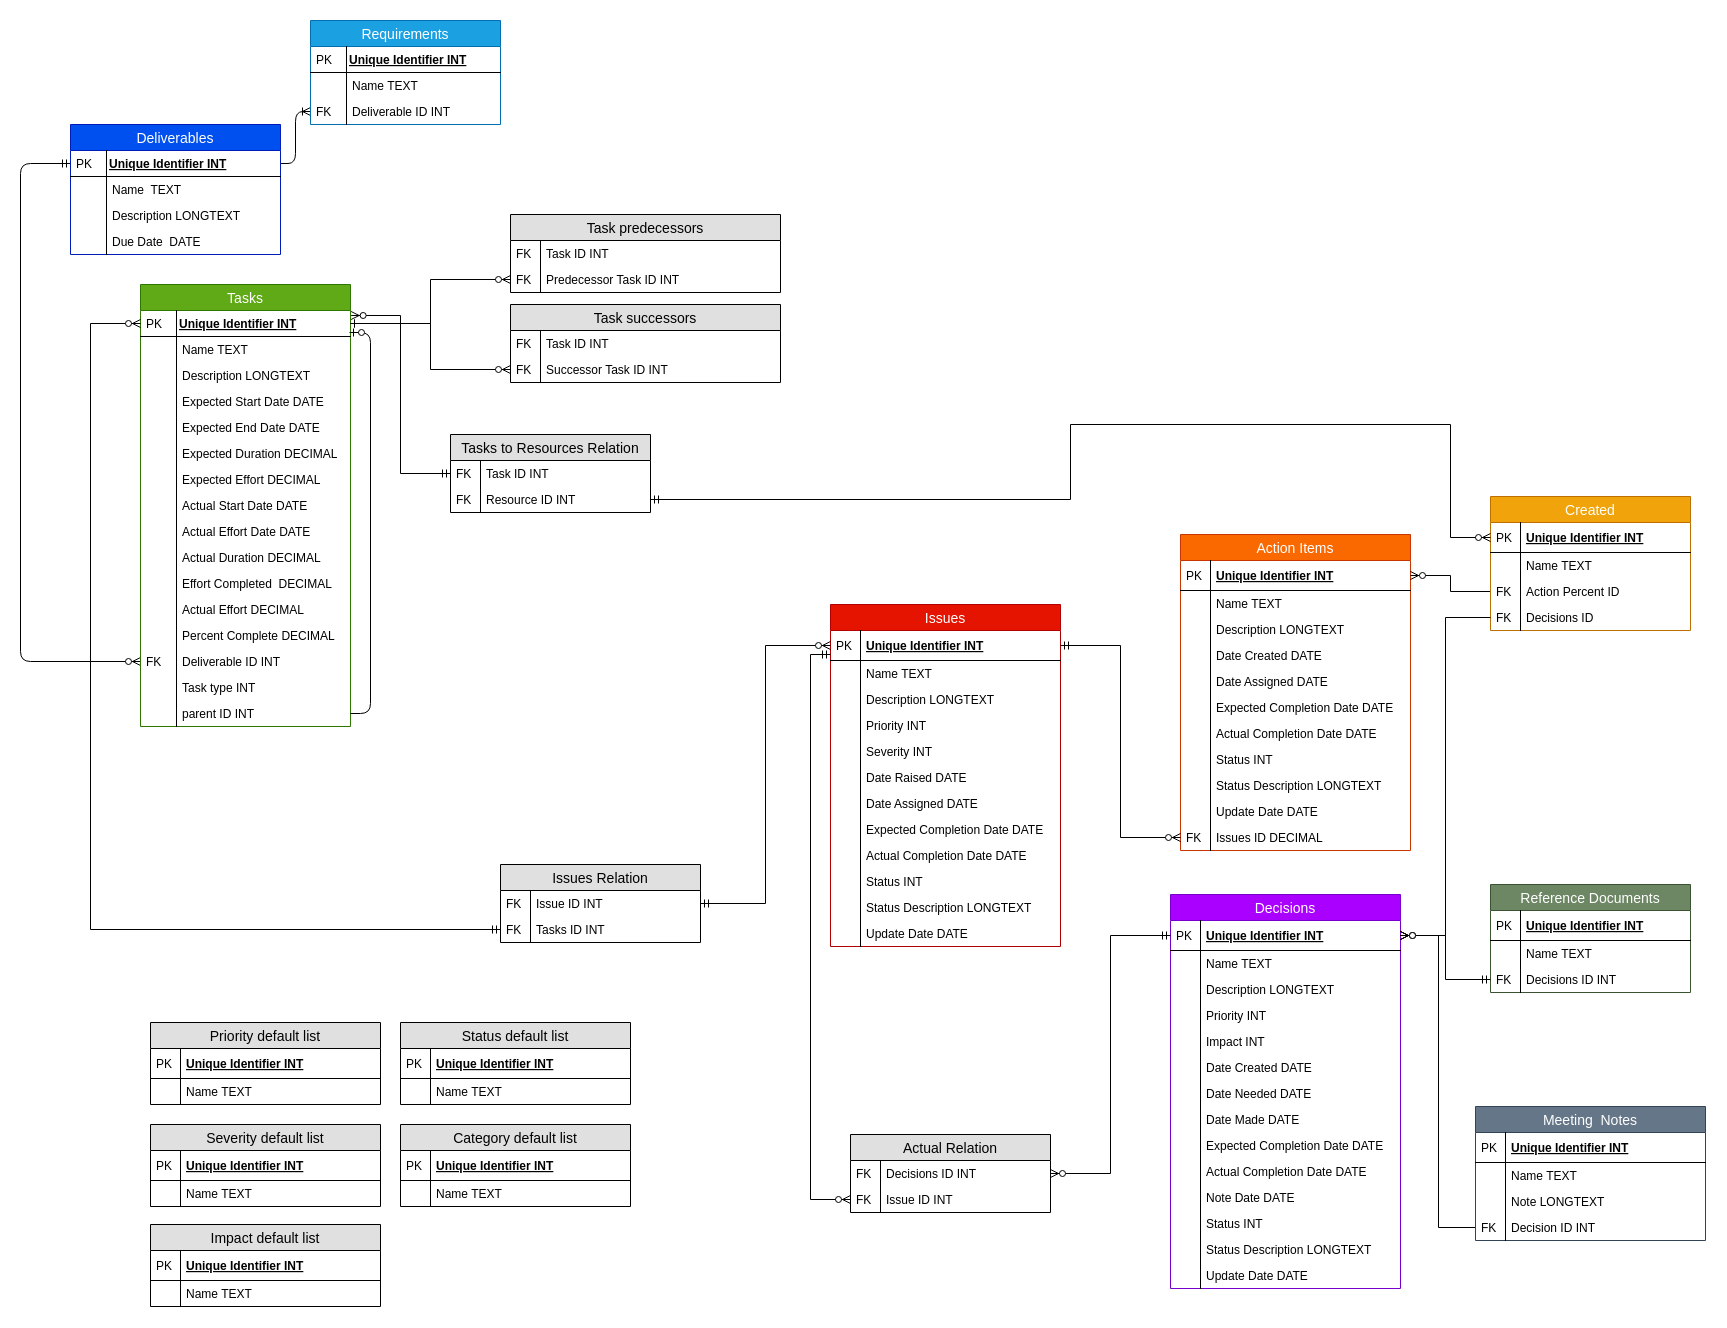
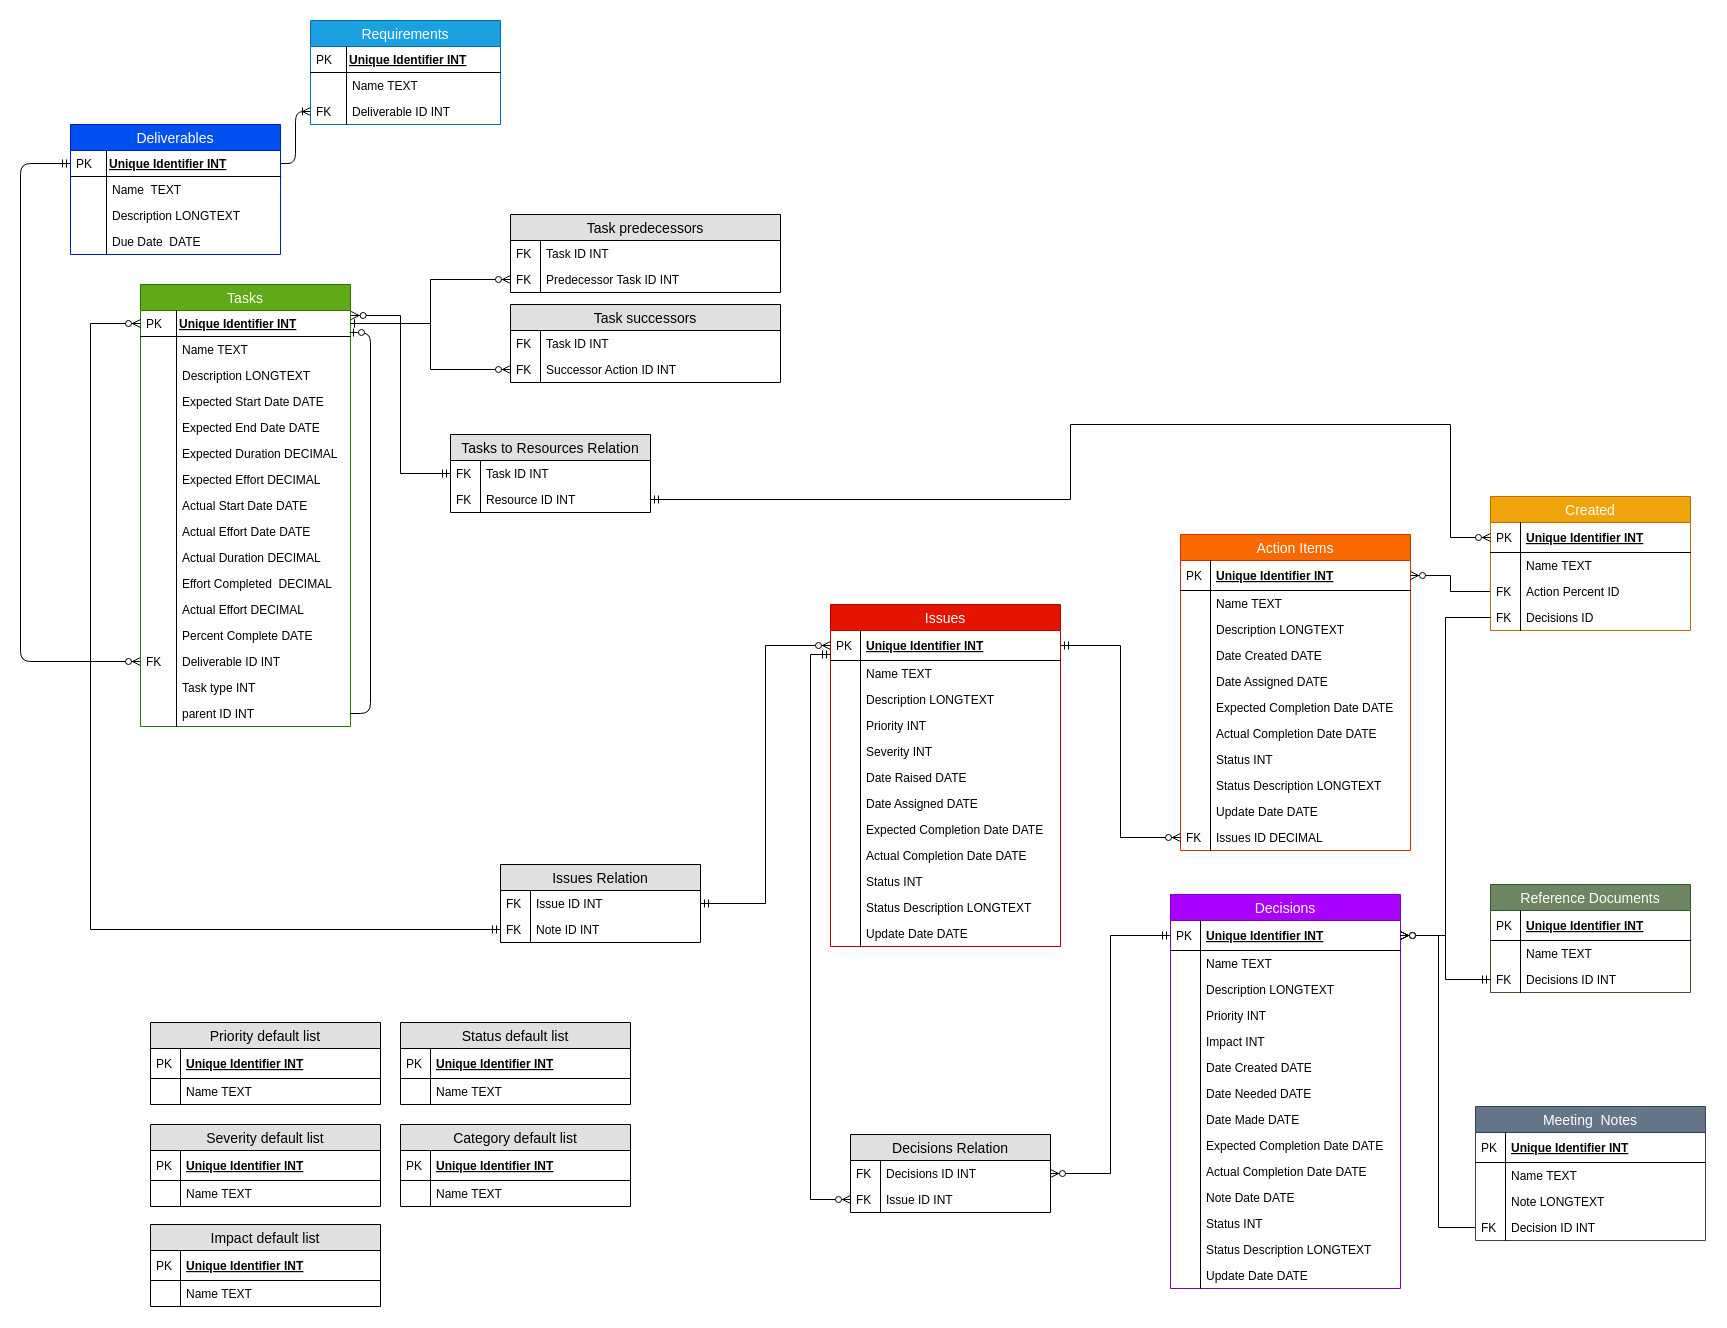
node "Successor Task ID INT": label "Successor Task ID INT" -> "Successor Action ID INT"
node "Percent Complete DECIMAL": label "Percent Complete DECIMAL" -> "Percent Complete DATE"
node "Tasks ID INT": label "Tasks ID INT" -> "Note ID INT"
node "Actual Relation": label "Actual Relation" -> "Decisions Relation"
